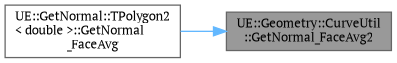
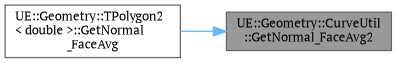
node "UE::GetNormal::TPolygon2 < double >::GetNormal _FaceAvg": label "UE::GetNormal::TPolygon2 < double >::GetNormal _FaceAvg" -> "UE::Geometry::TPolygon2 < double >::GetNormal _FaceAvg"
